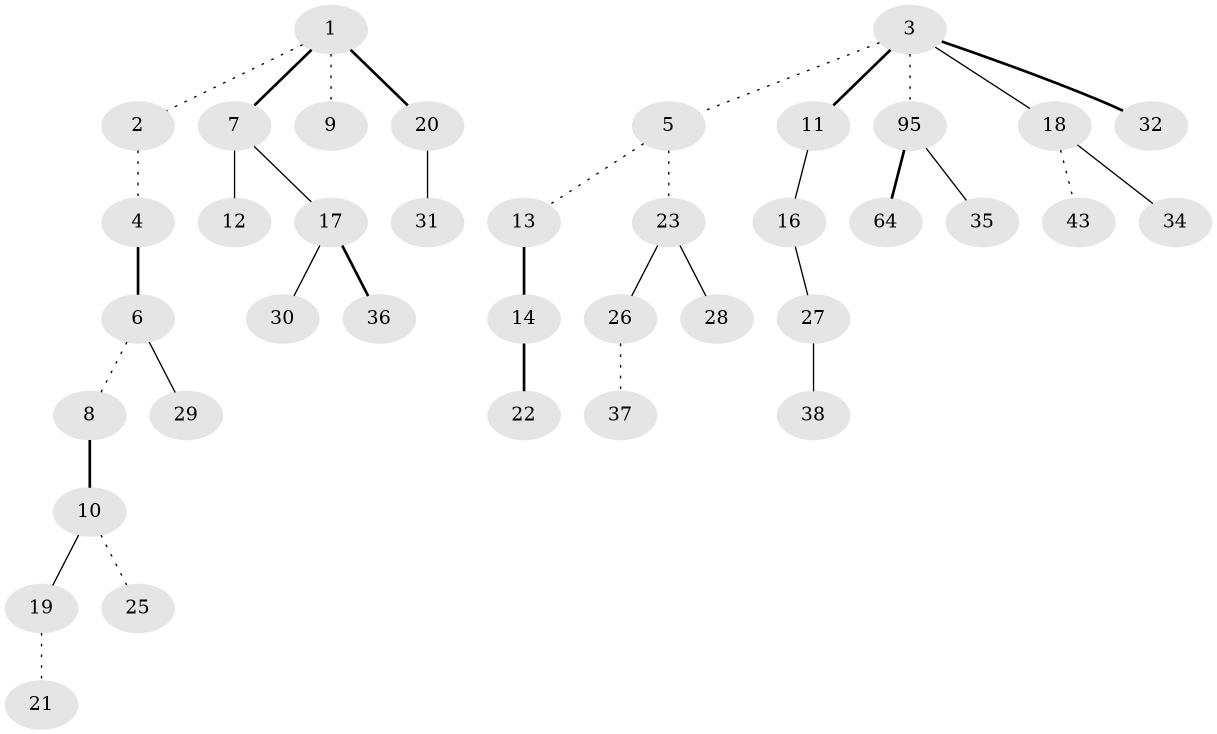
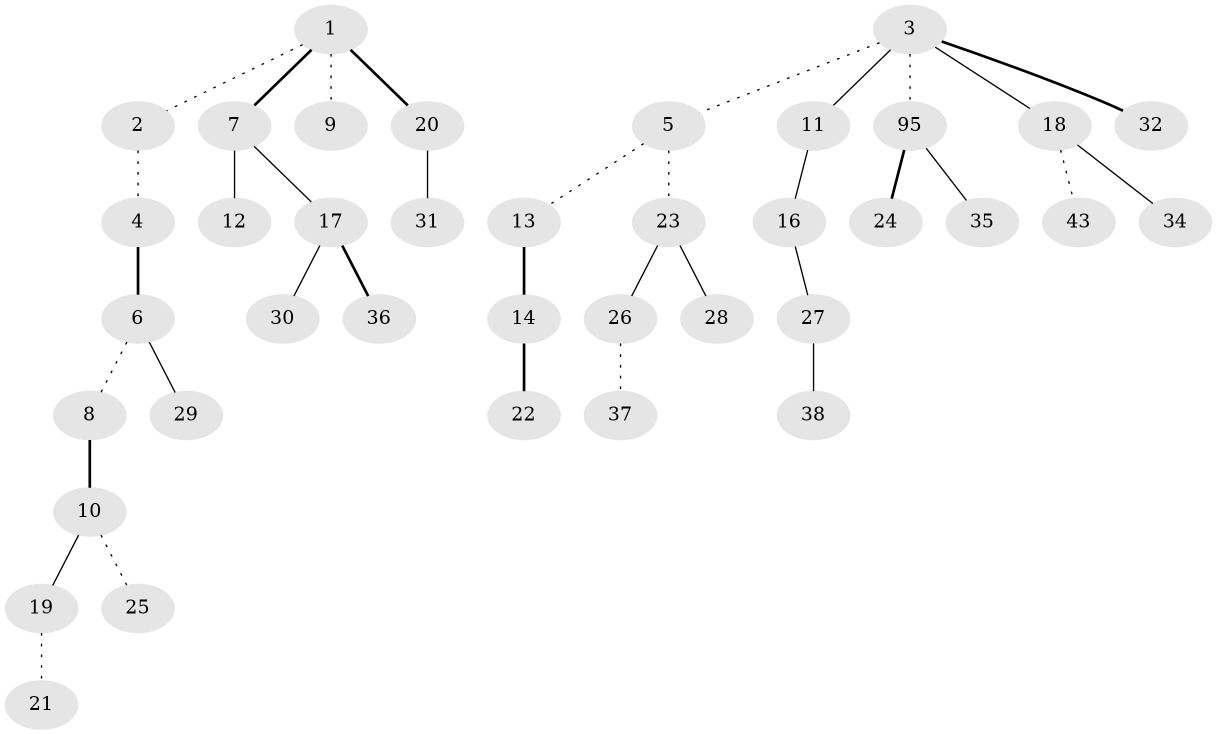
edge "3" -- "11": style bold -> solid
node "64": label "64" -> "24"
